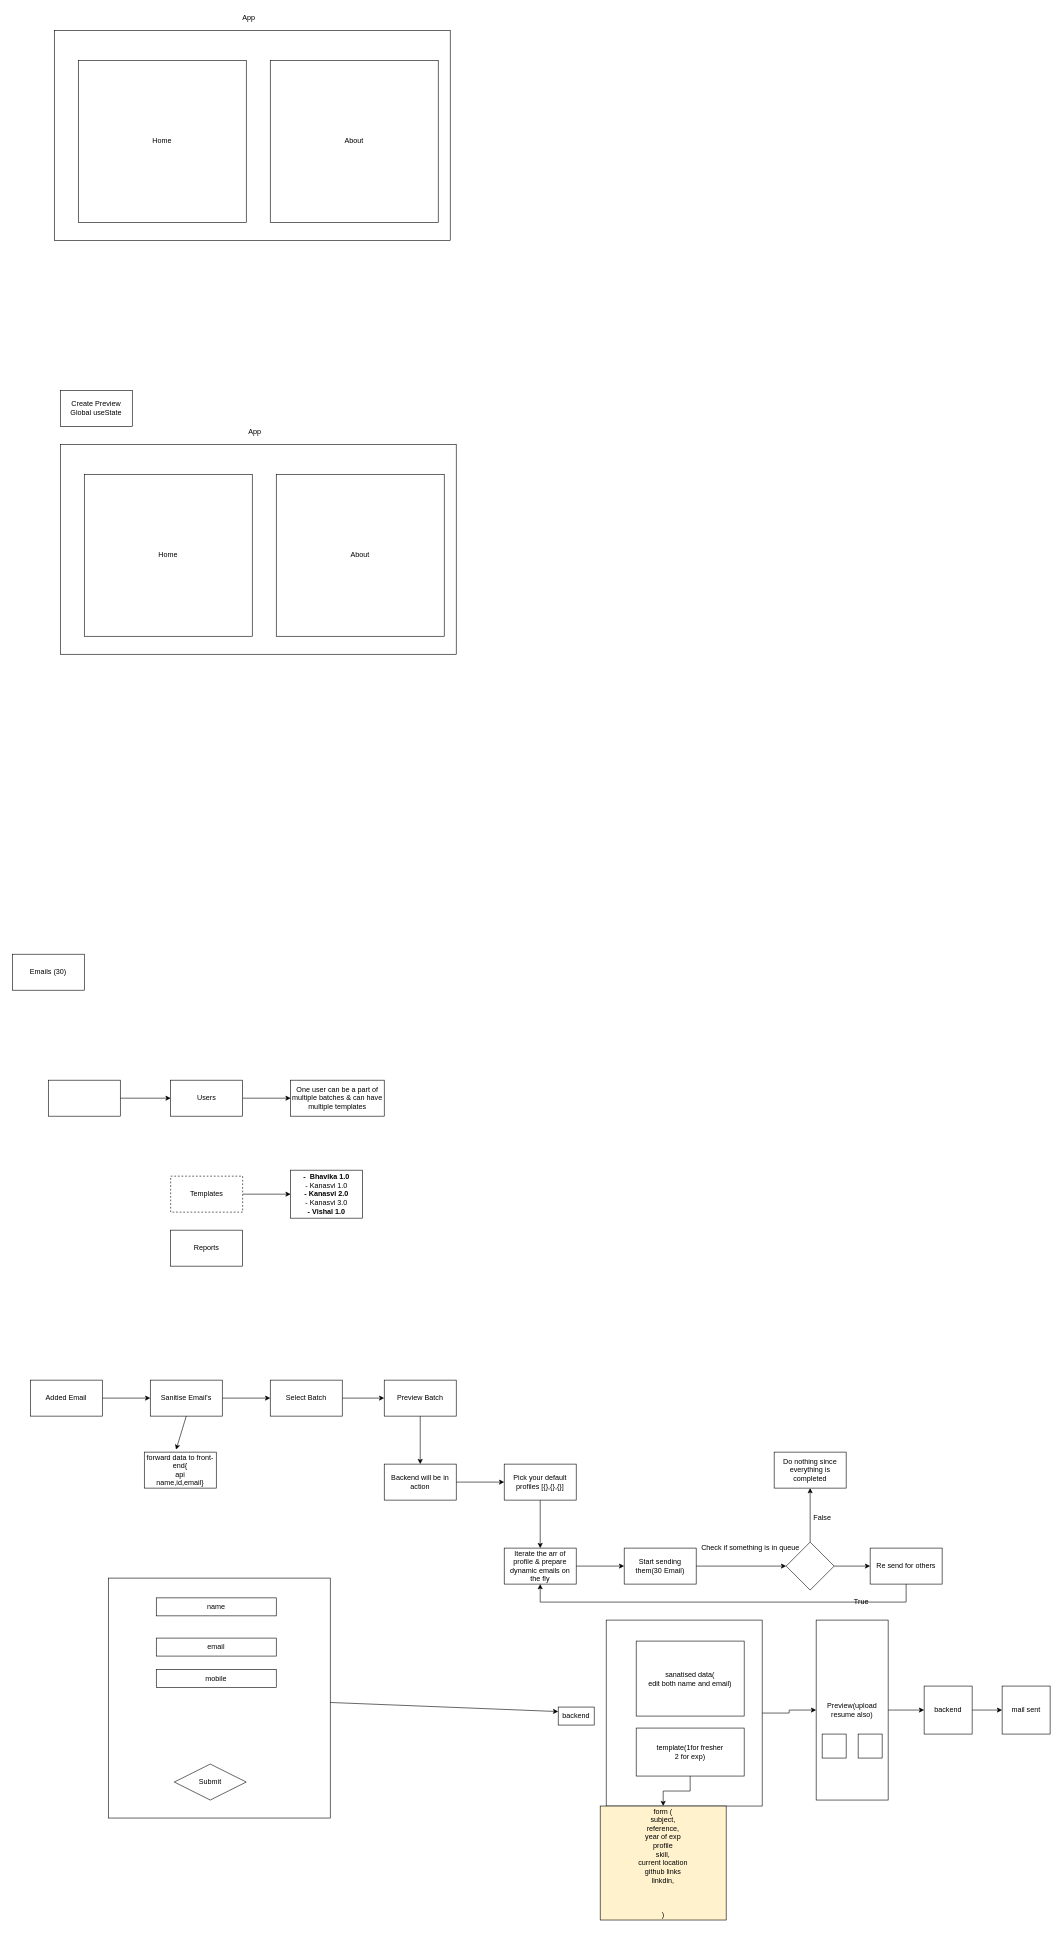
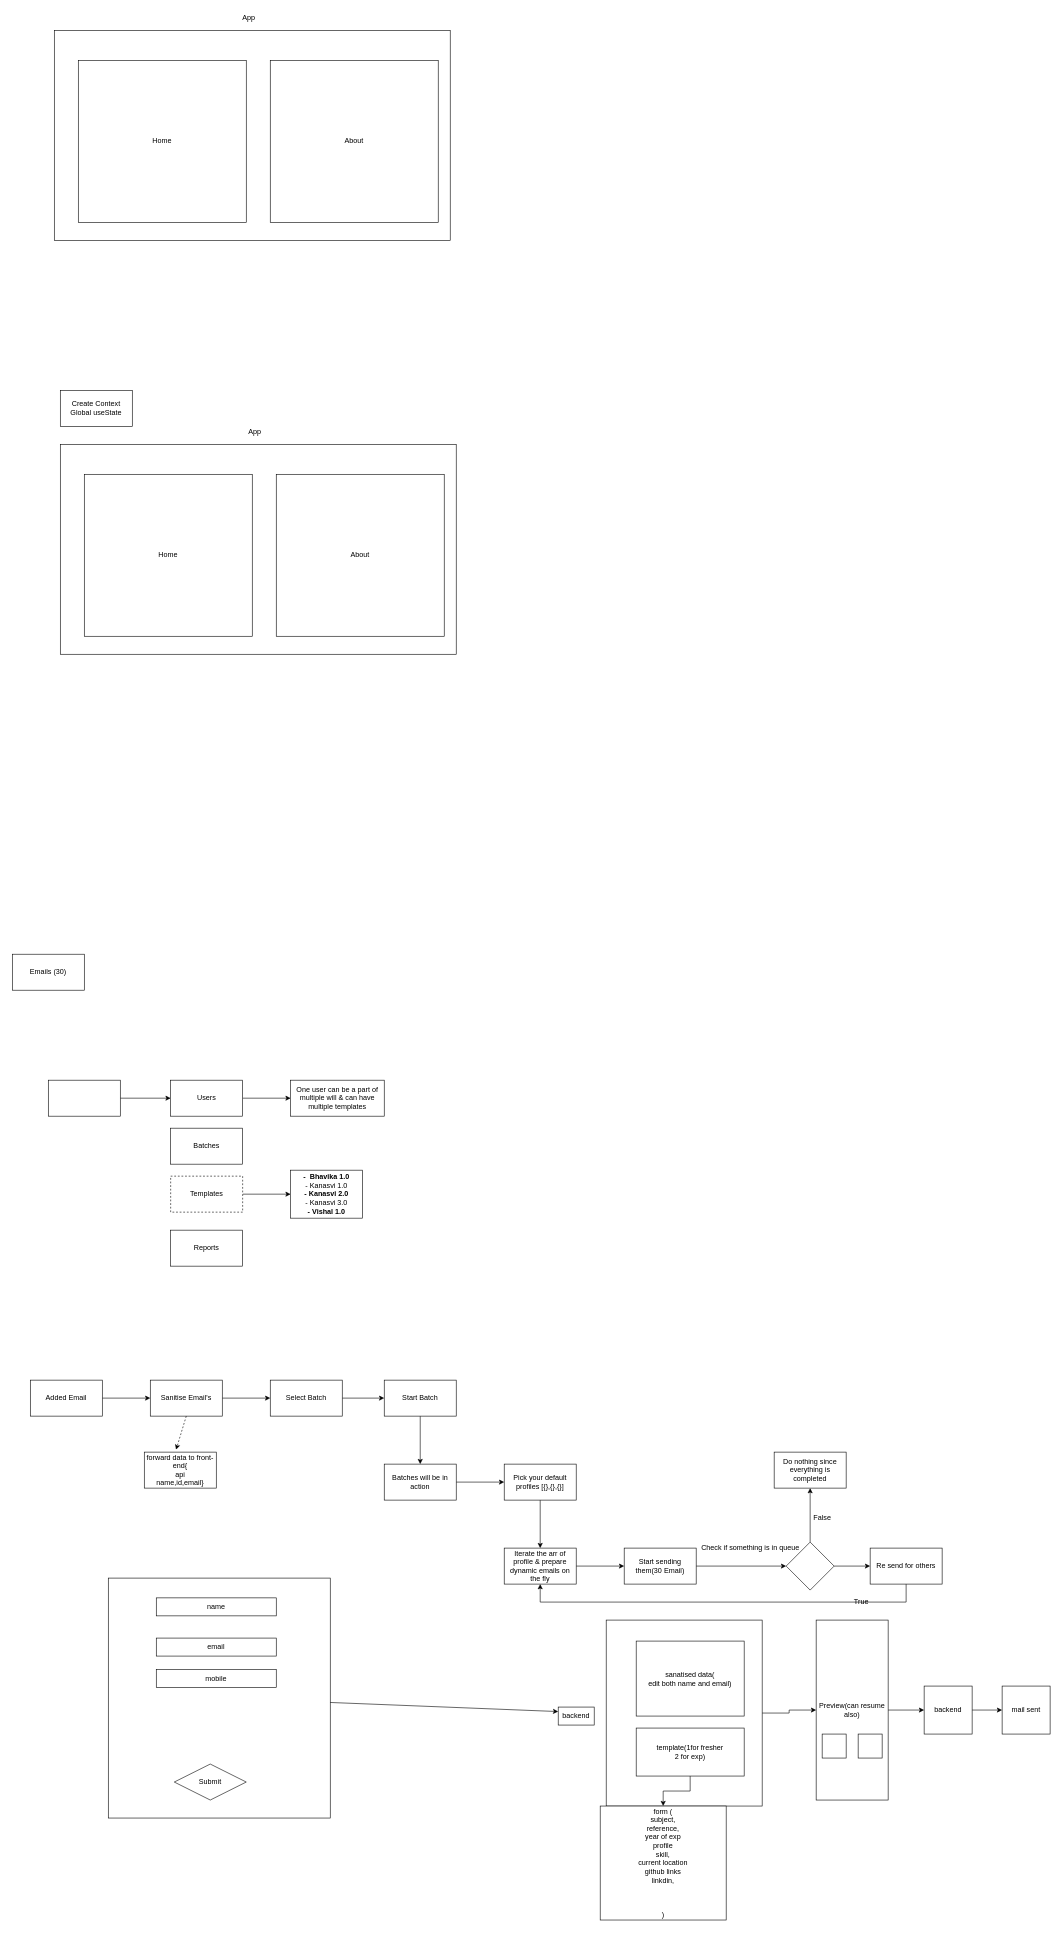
node "Create Preview Global useState": label "Create Preview Global useState" -> "Create Context Global useState"
node "One user can be a part of multiple batches & can have multiple templates": label "One user can be a part of multiple batches & can have multiple templates" -> "One user can be a part of multiple will & can have multiple templates"
node "Batches": added
node "Preview Batch": label "Preview Batch" -> "Start Batch"
edge "Sanitise Email's" -> "forward data to front-end{ api name,id,email}": style solid -> dashed
node "Backend will be in action": label "Backend will be in action" -> "Batches will be in action"
node "Preview(upload resume also)": label "Preview(upload resume also)" -> "Preview(can resume also)"
node "form ( subject, reference, year of exp profile skill, current location github links linkdin, )": fillcolor #fff2cc -> #ffffff
